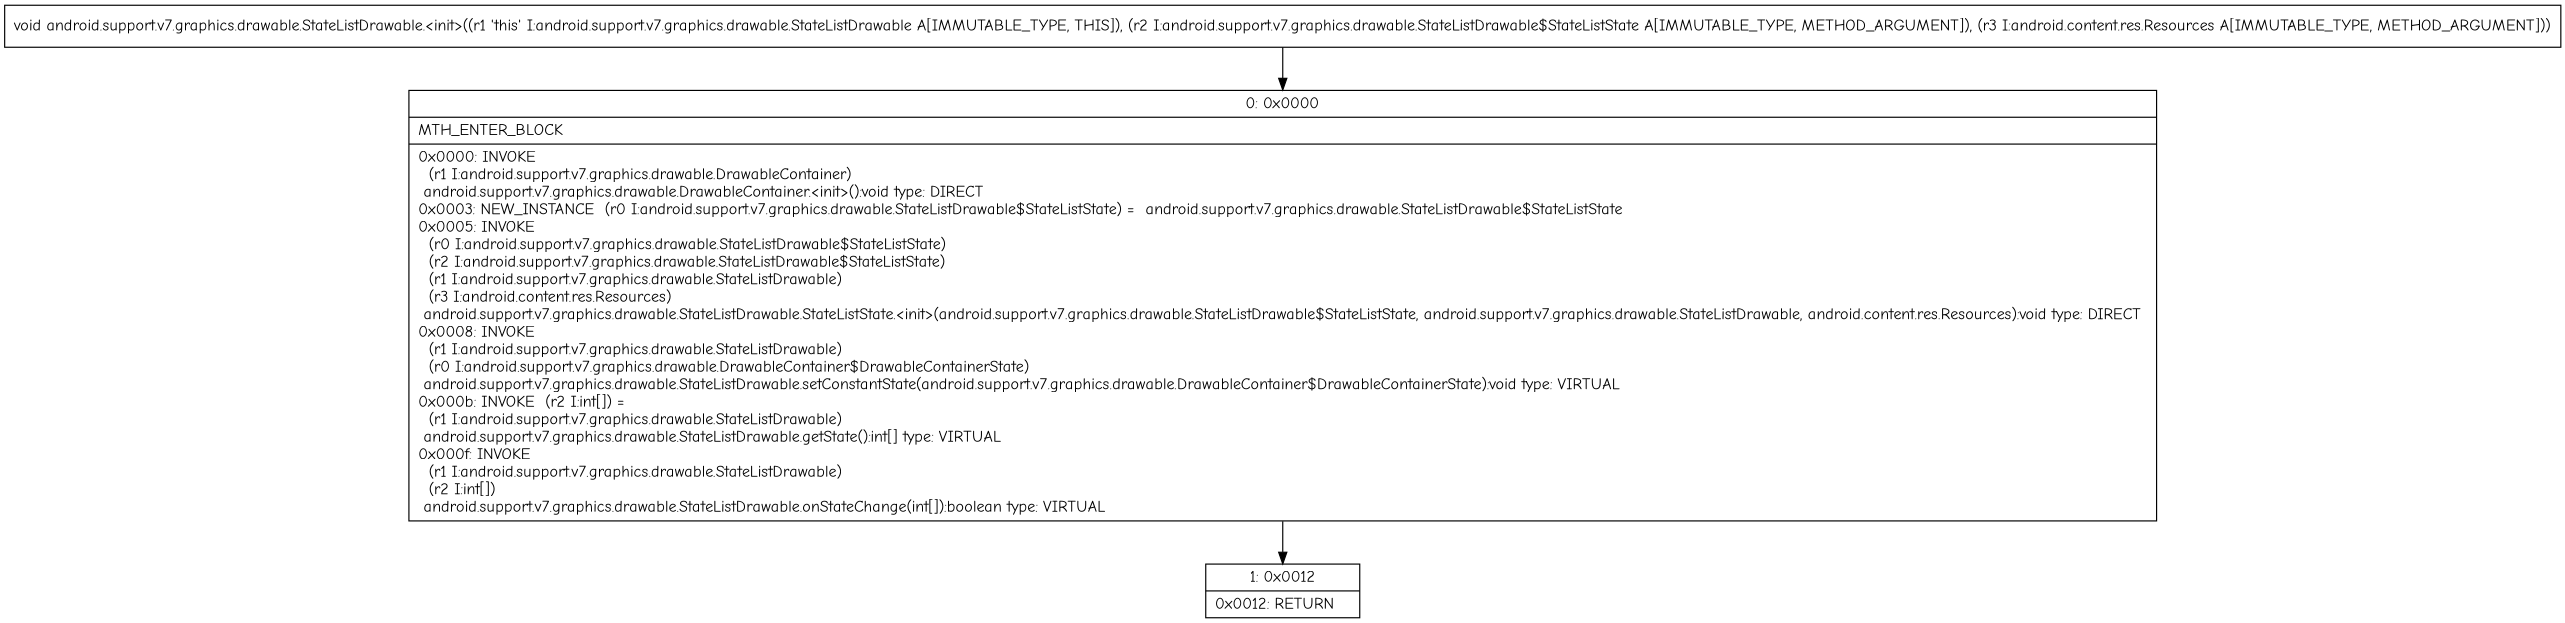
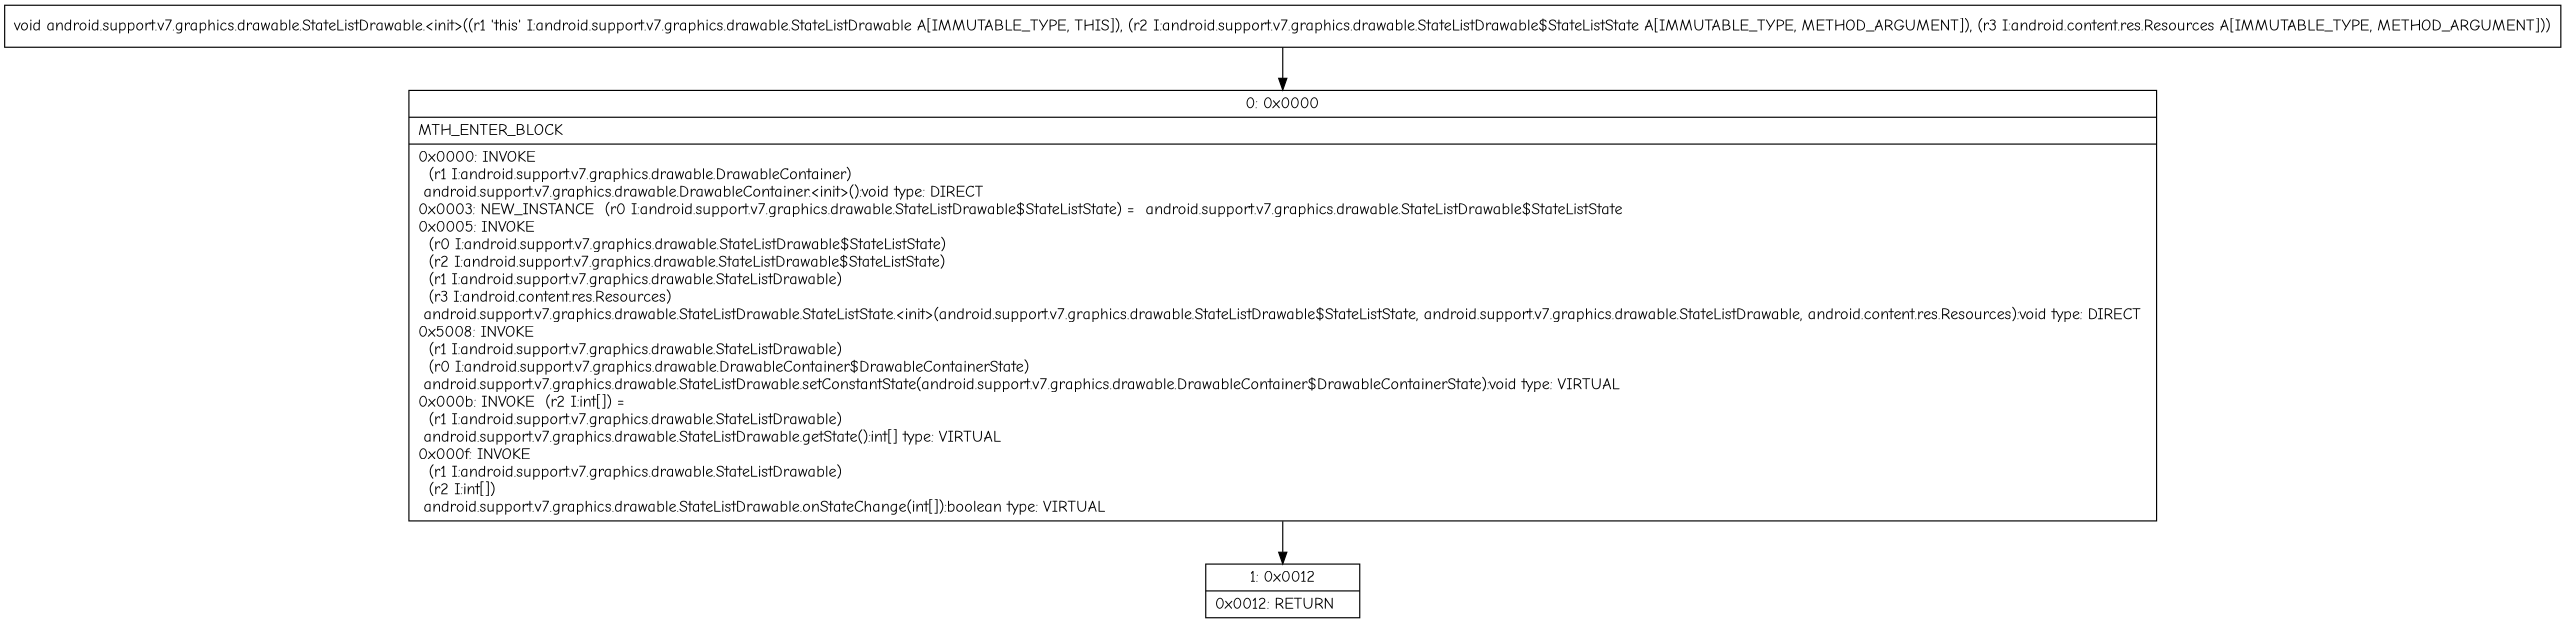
node "0: 0x0000": text "0x0008: INVOKE" -> "0x5008: INVOKE"
